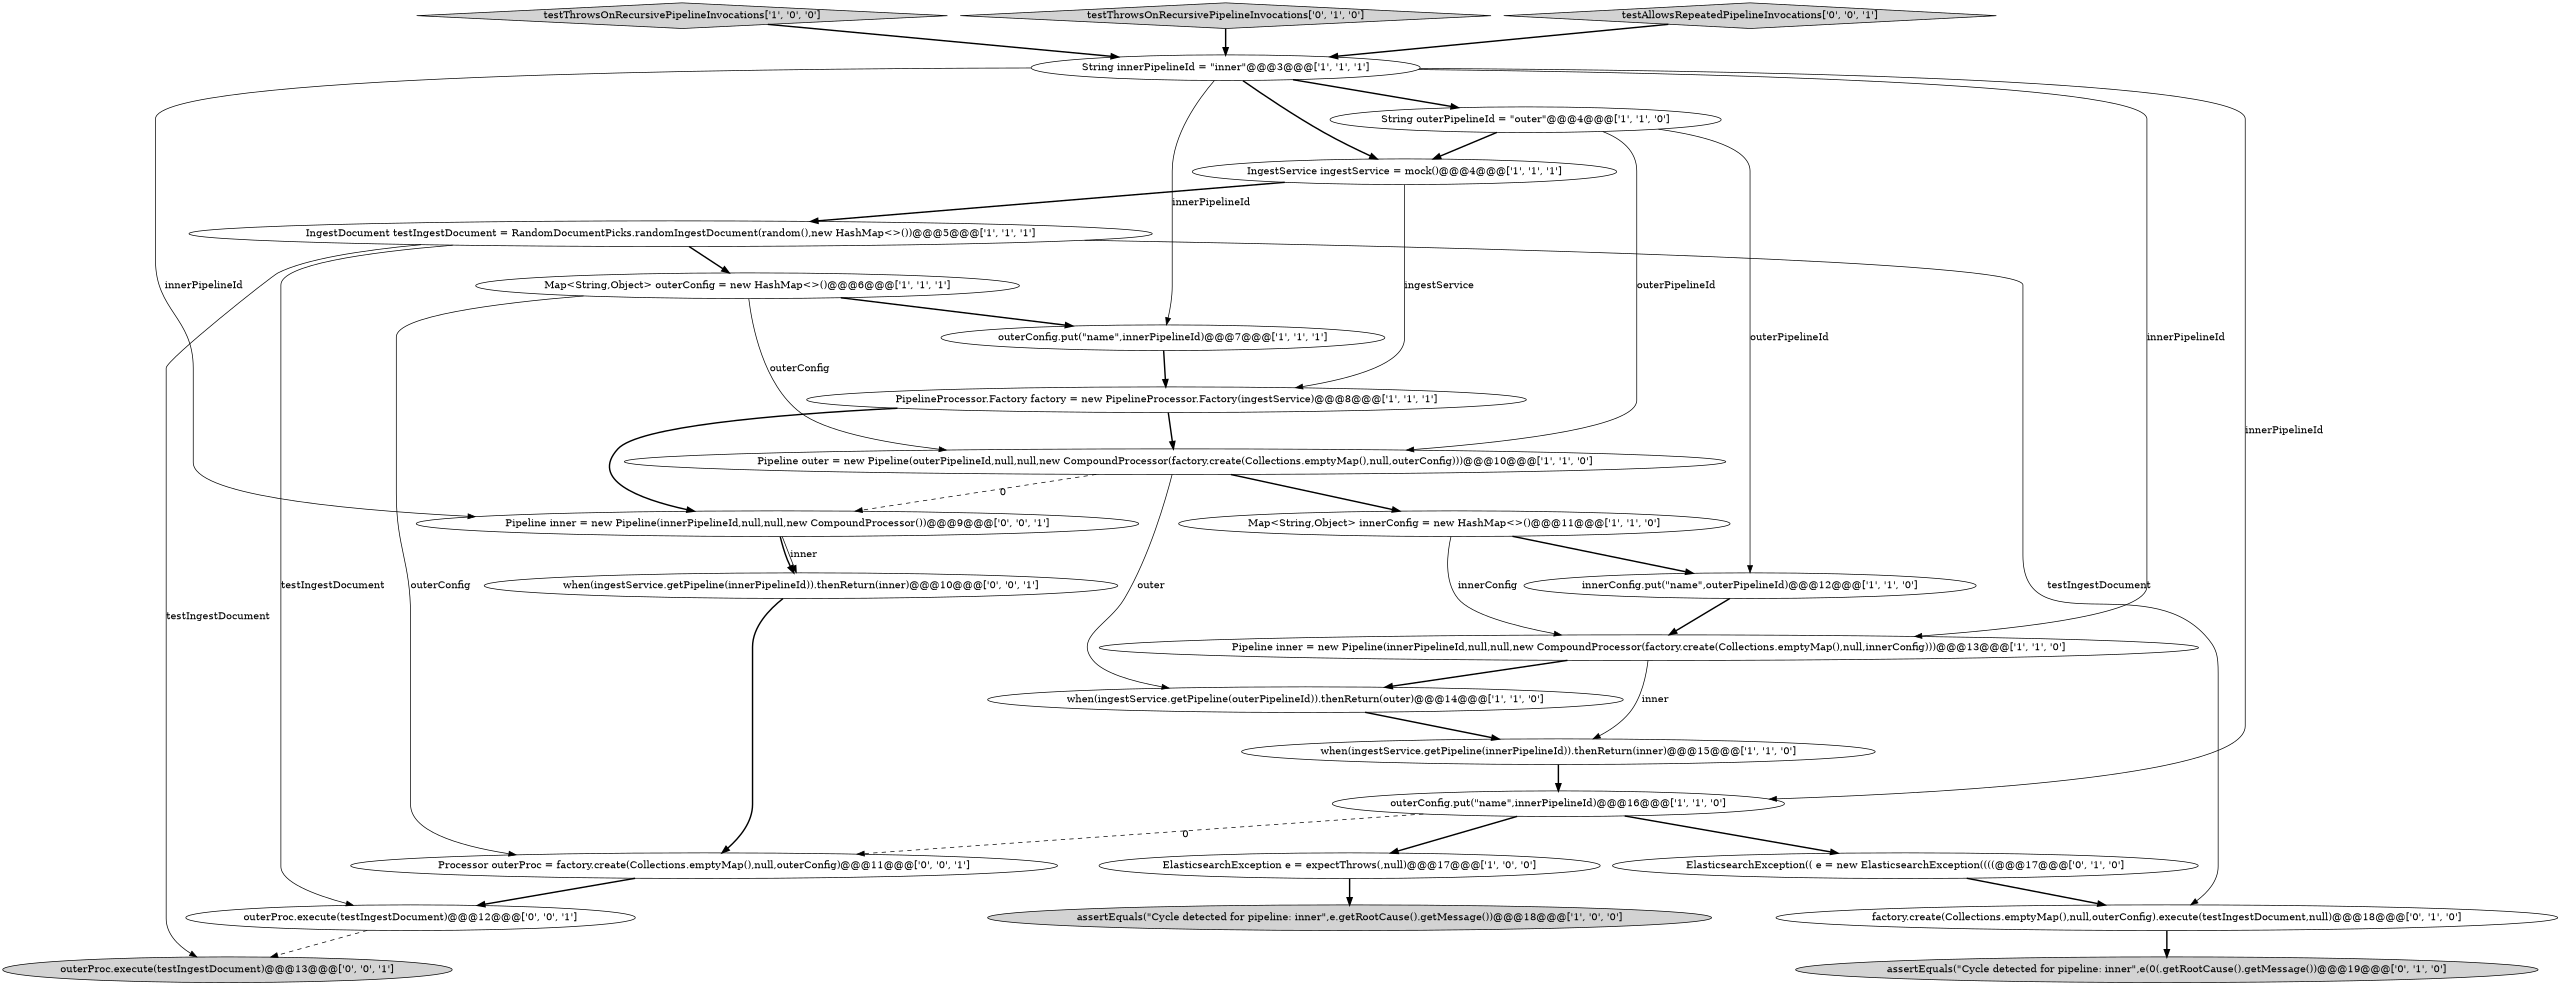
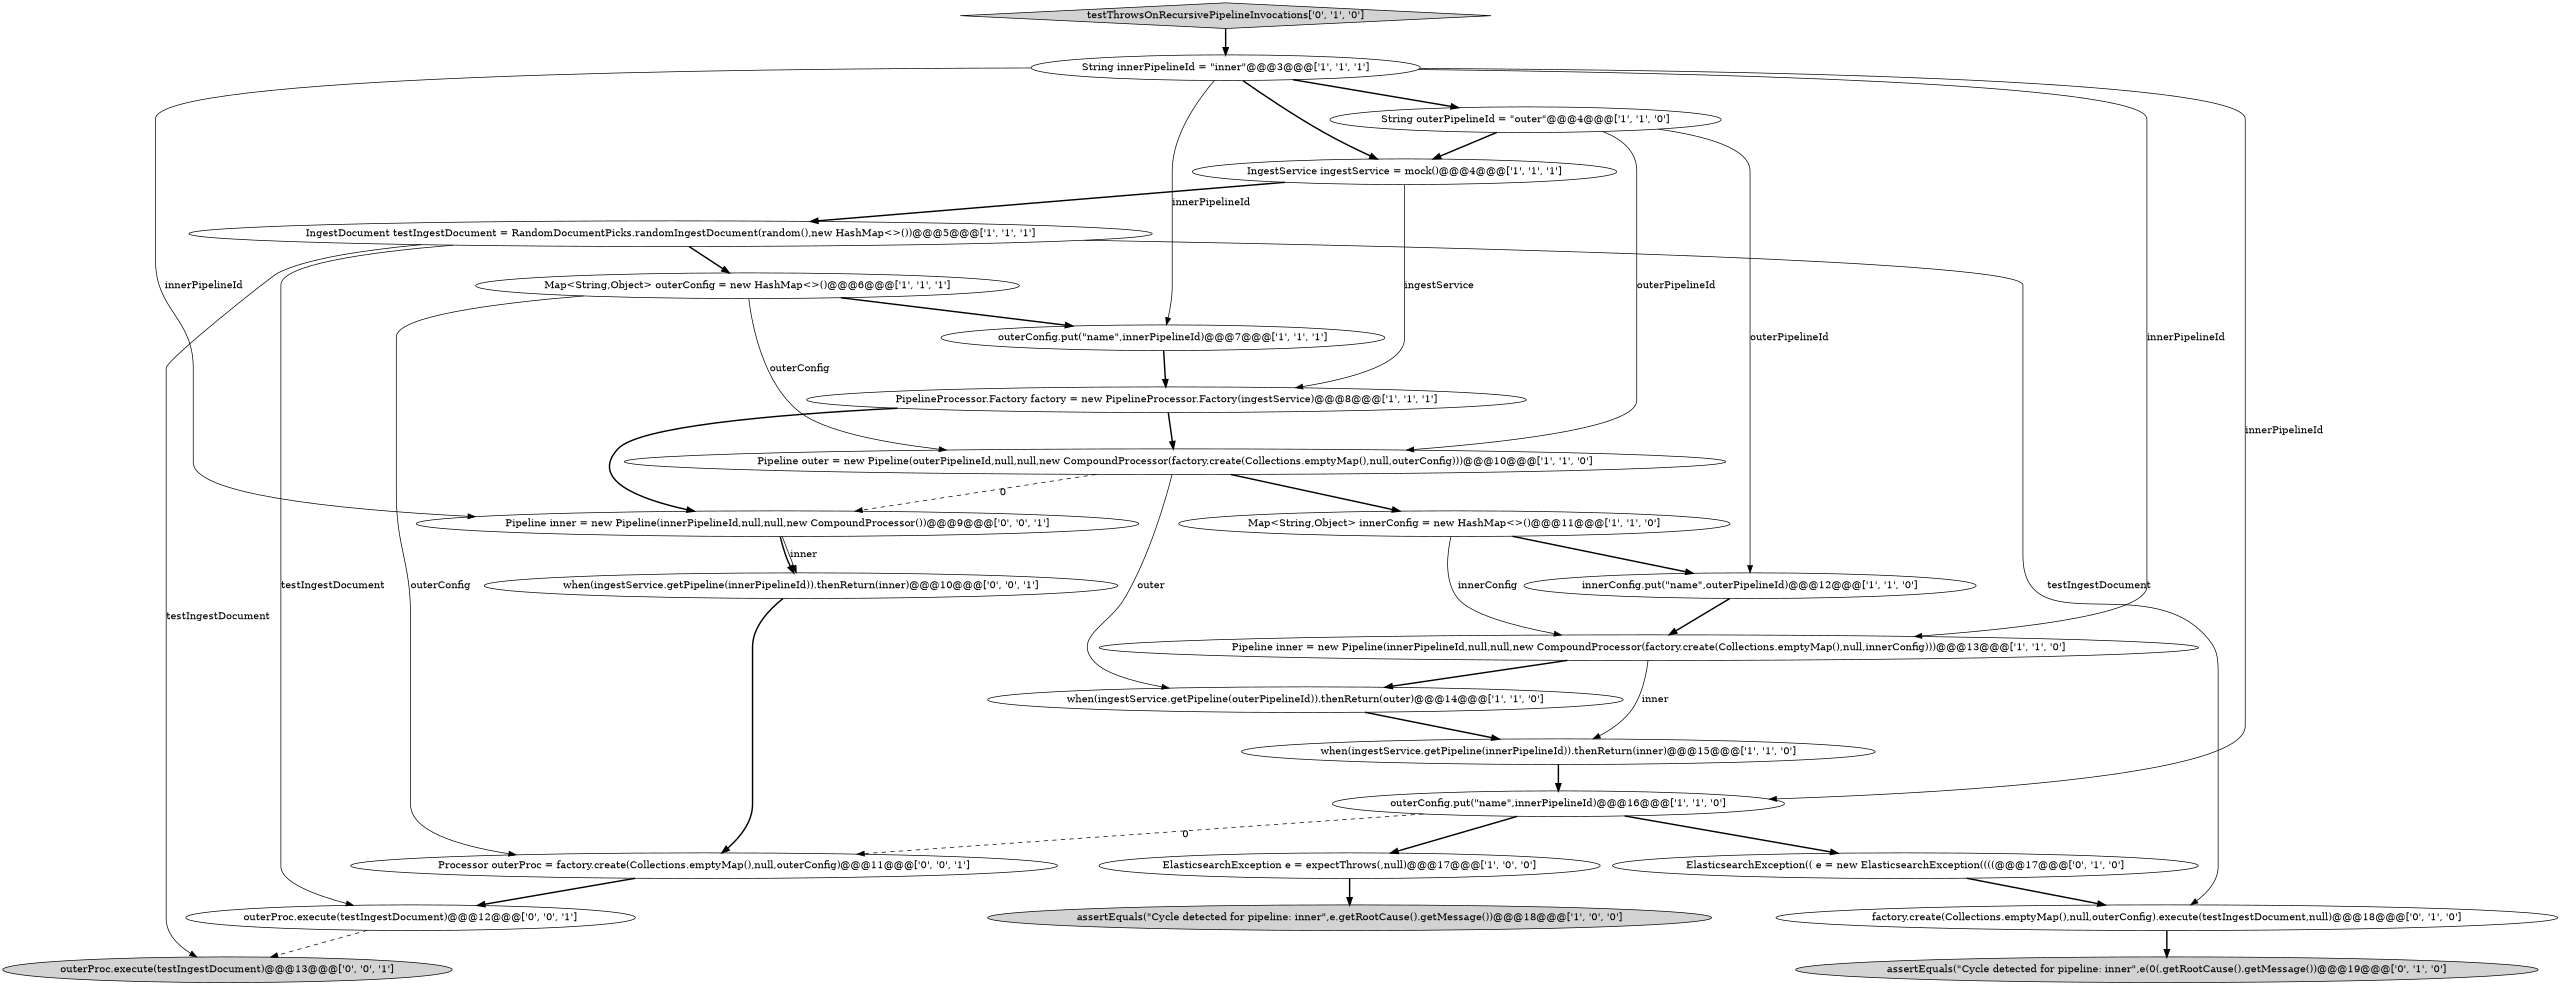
node "testThrowsOnRecursivePipelineInvocations['1', '0', '0']": removed
node "testAllowsRepeatedPipelineInvocations['0', '0', '1']": removed
